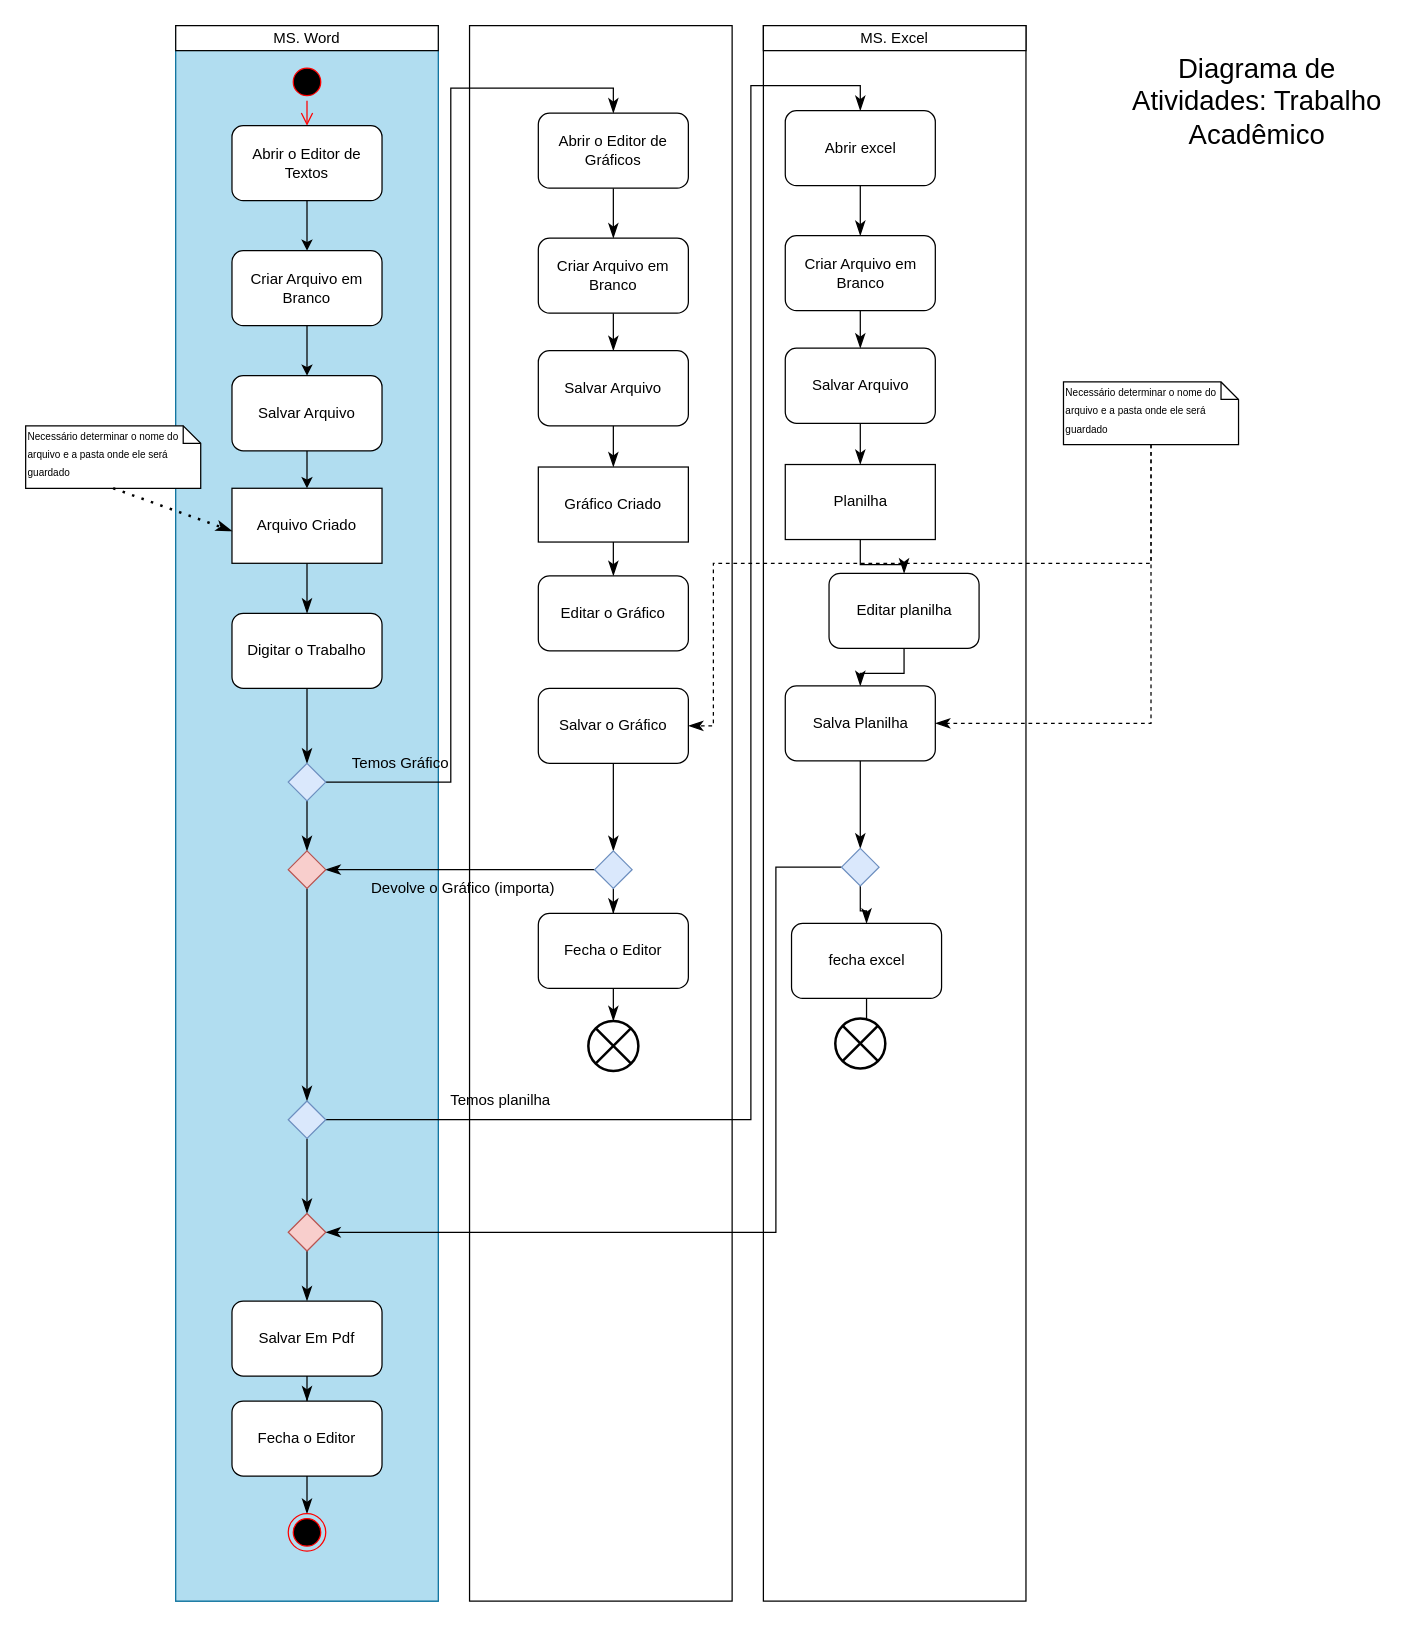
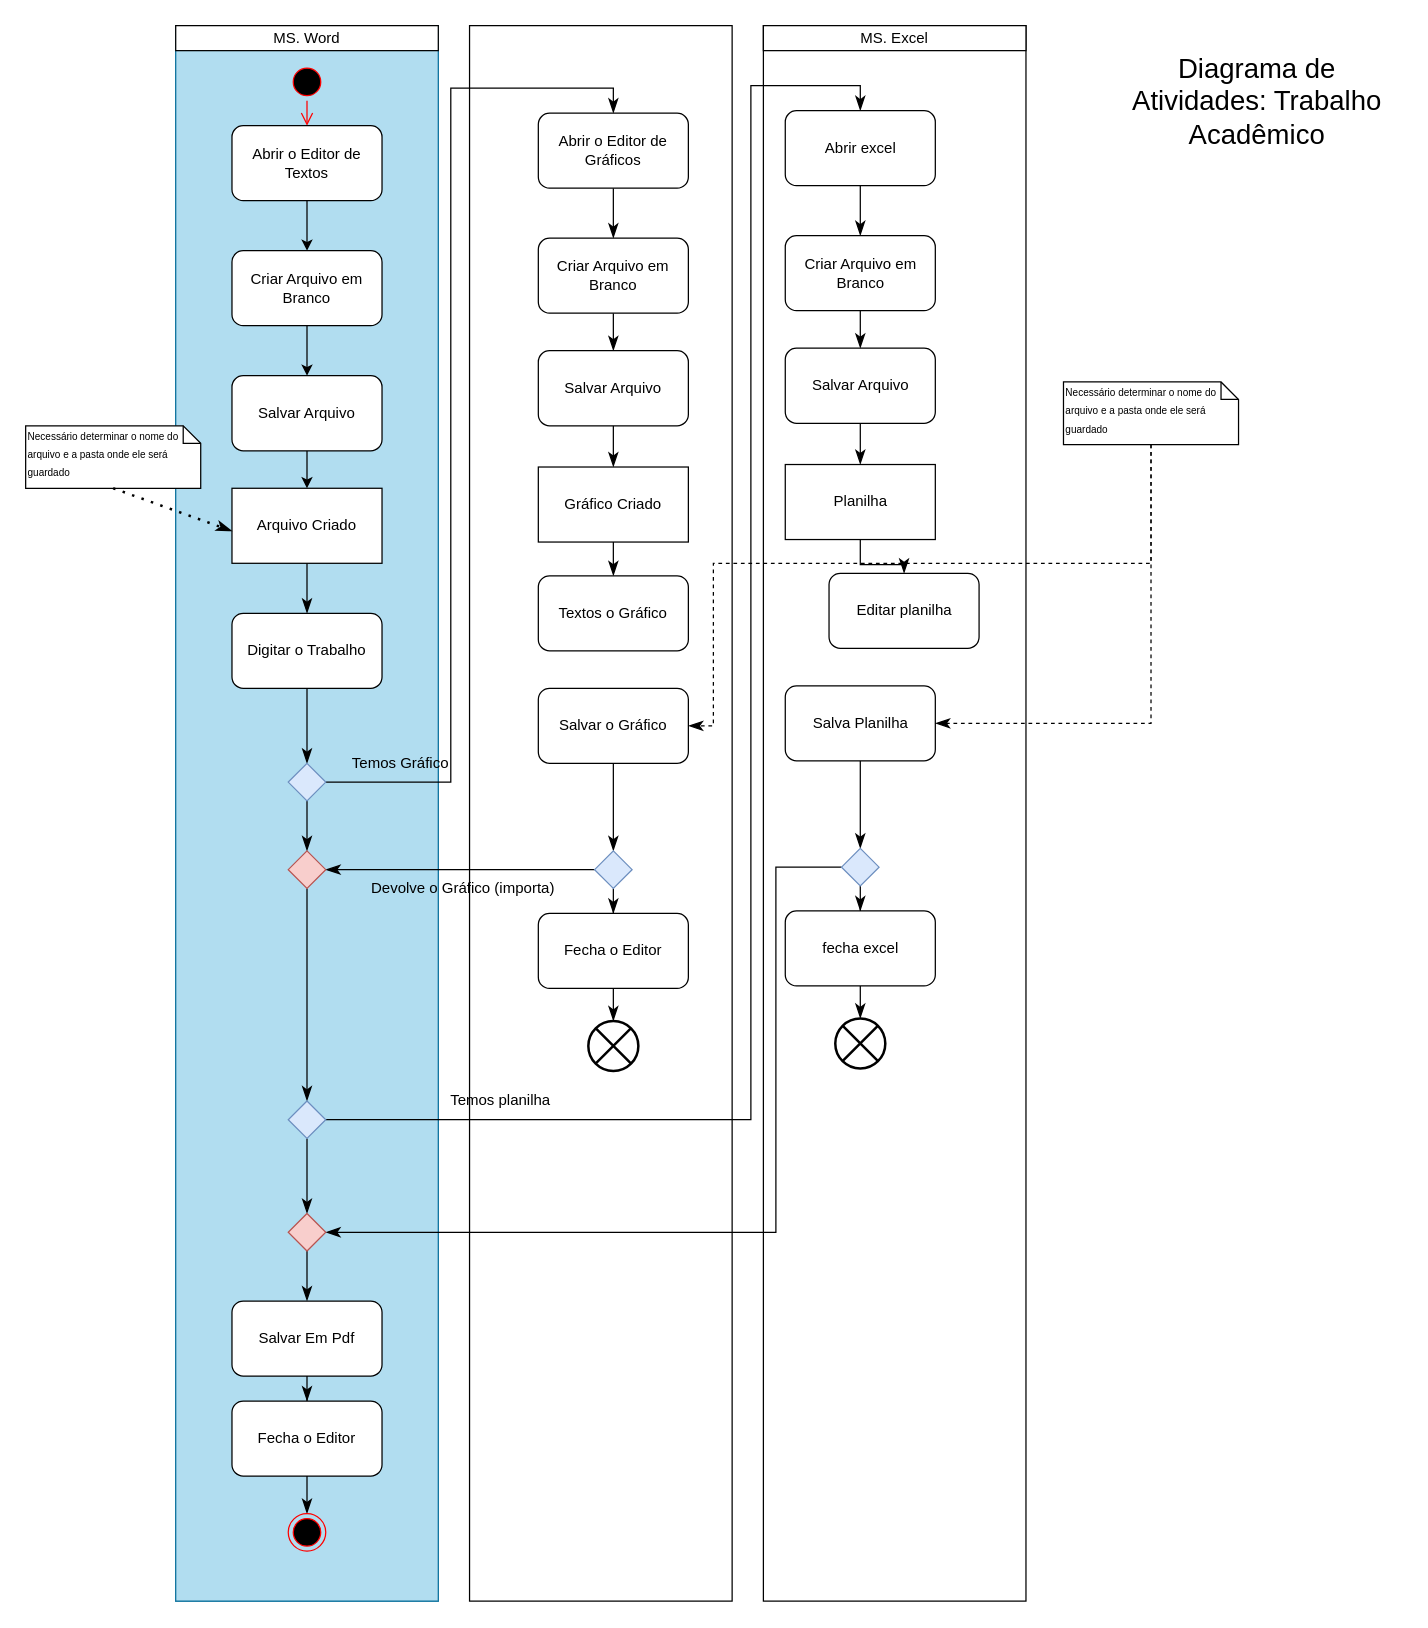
node "Editar o Gráfico": label "Editar o Gráfico" -> "Textos o Gráfico"
edge "Editar planilha" -> "Salva Planilha": removed
node "fecha excel": moved (866, 961) -> (860, 948)
